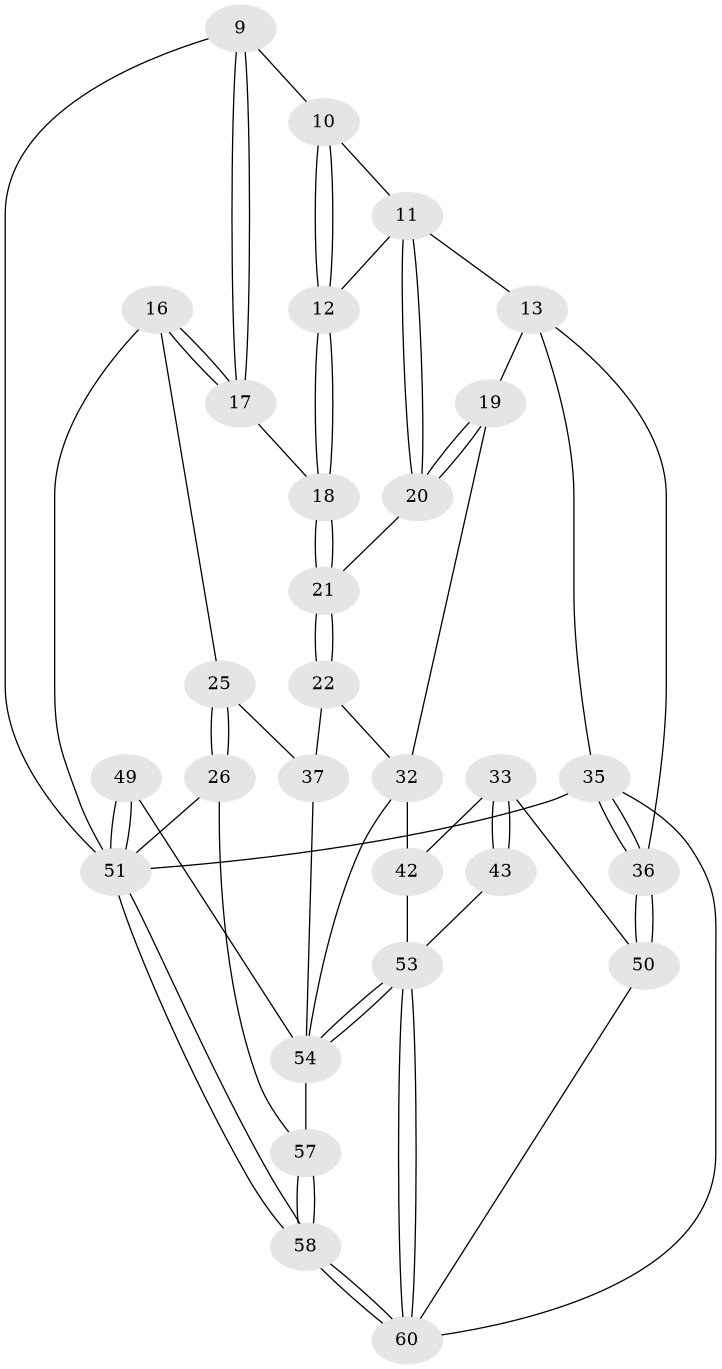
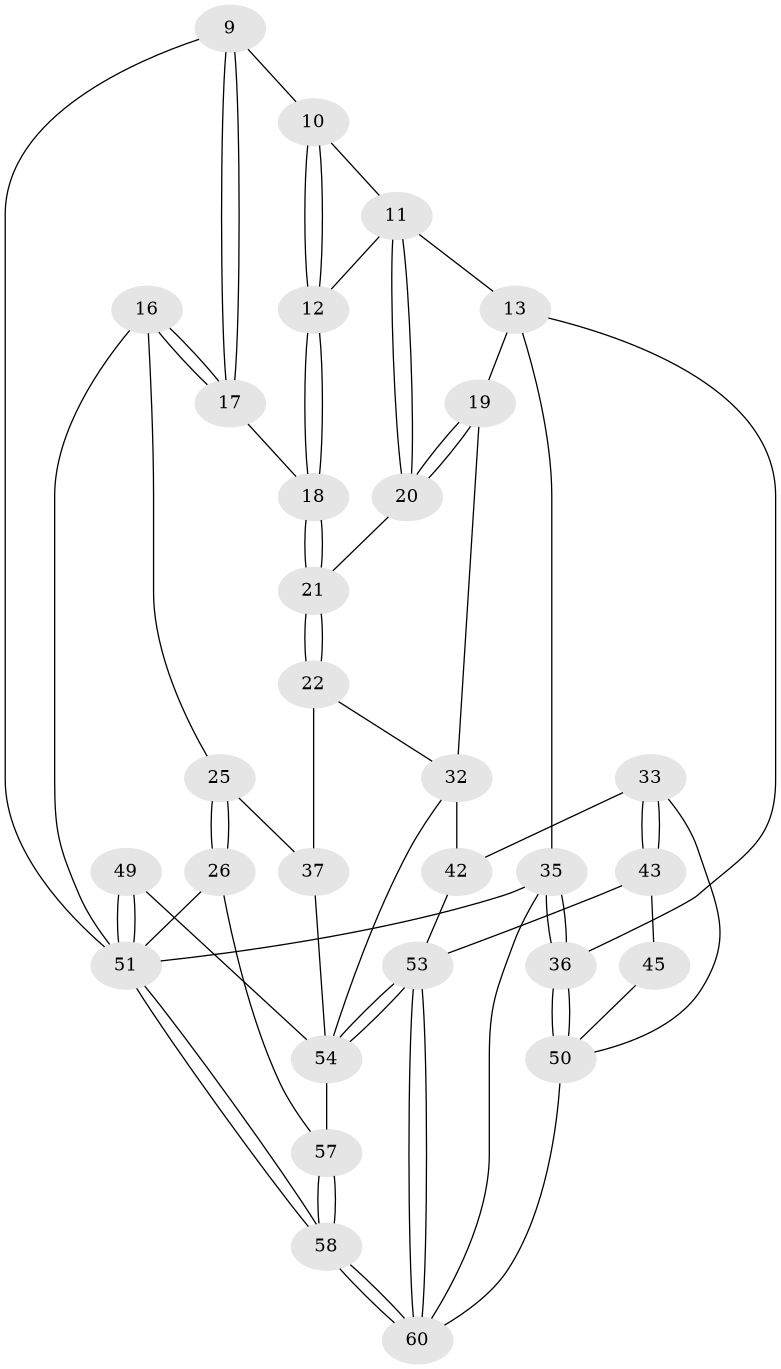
node "45": added
